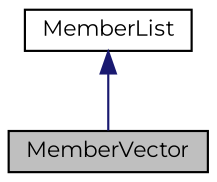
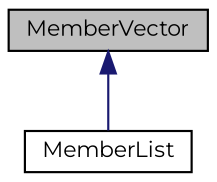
edge "MemberVector" -> "MemberList": reversed
